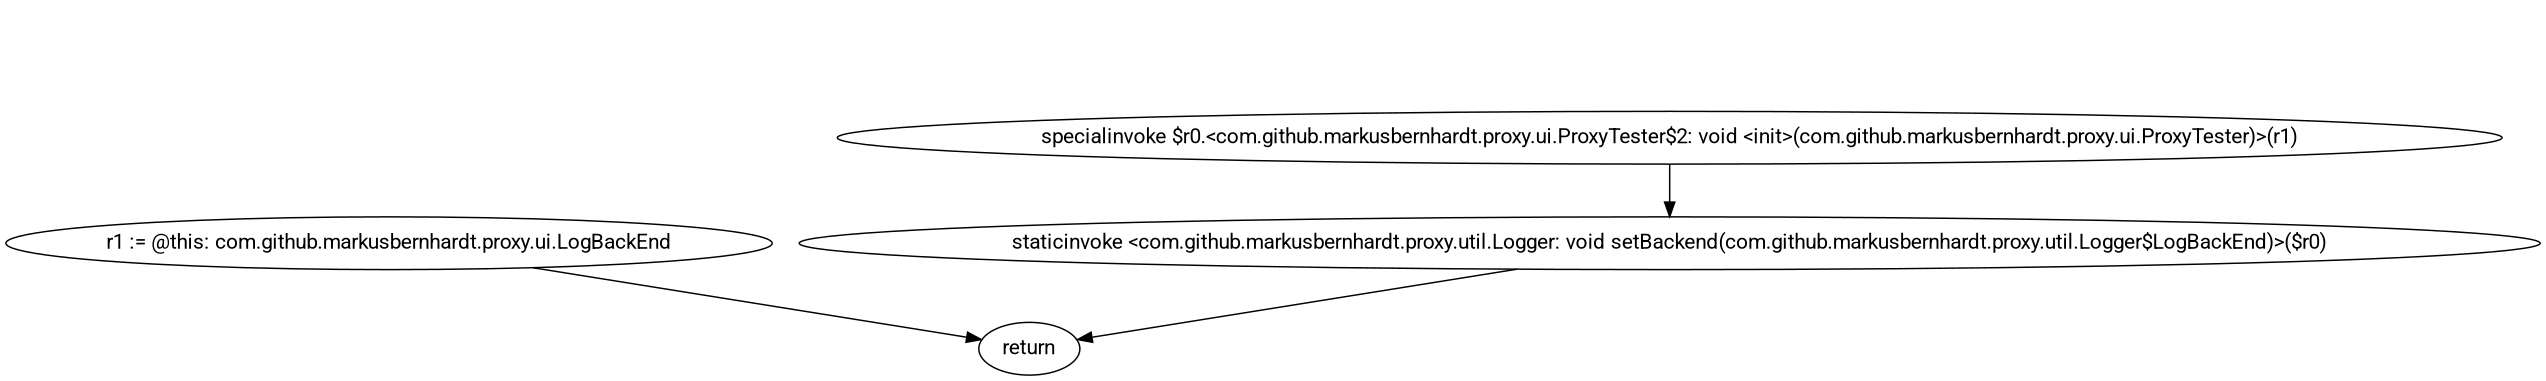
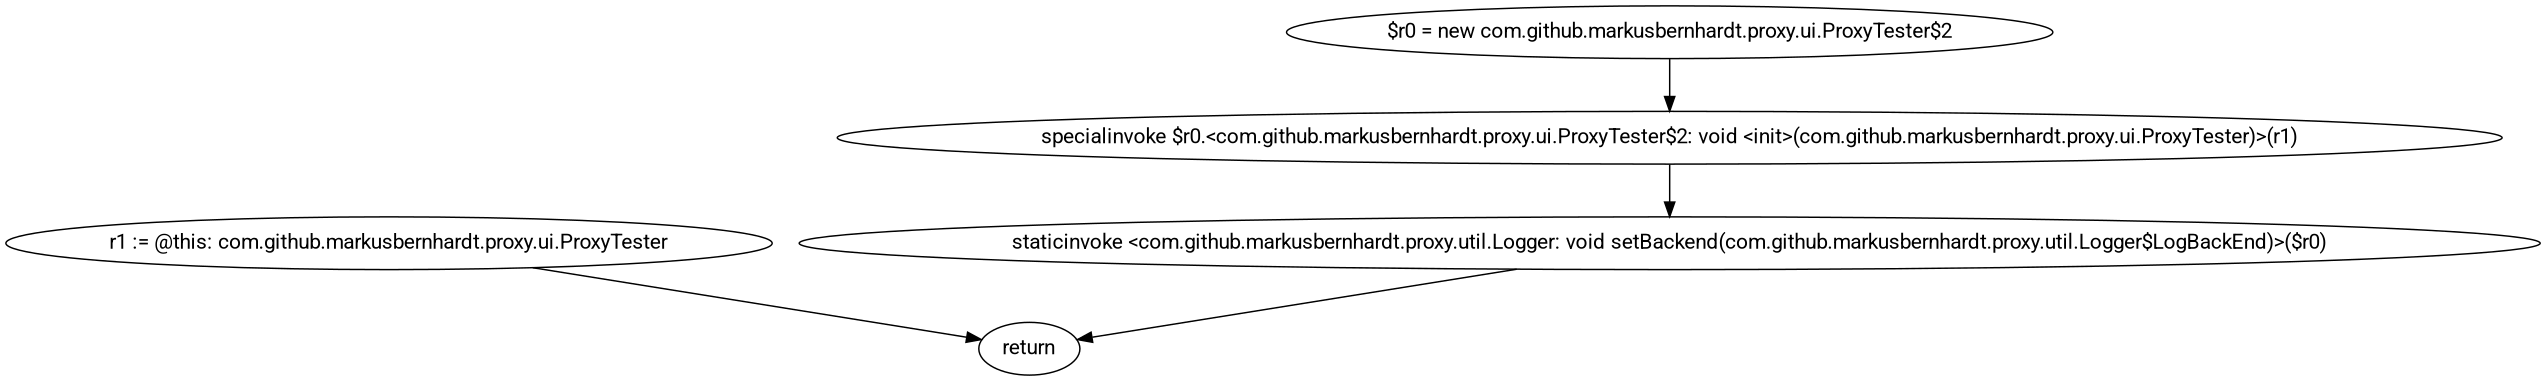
node "$r0 = new com.github.markusbernhardt.proxy.ui.ProxyTester$2": added
node "r1 := @this: com.github.markusbernhardt.proxy.ui.LogBackEnd": label "r1 := @this: com.github.markusbernhardt.proxy.ui.LogBackEnd" -> "r1 := @this: com.github.markusbernhardt.proxy.ui.ProxyTester"
